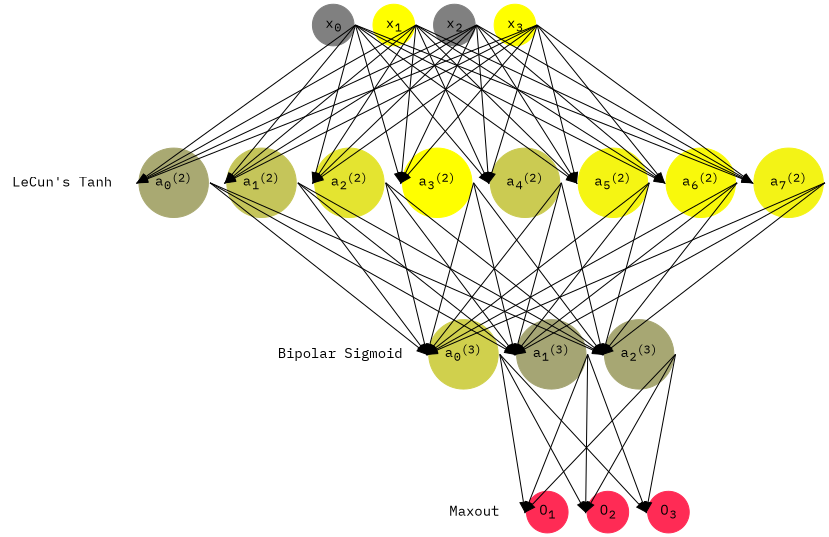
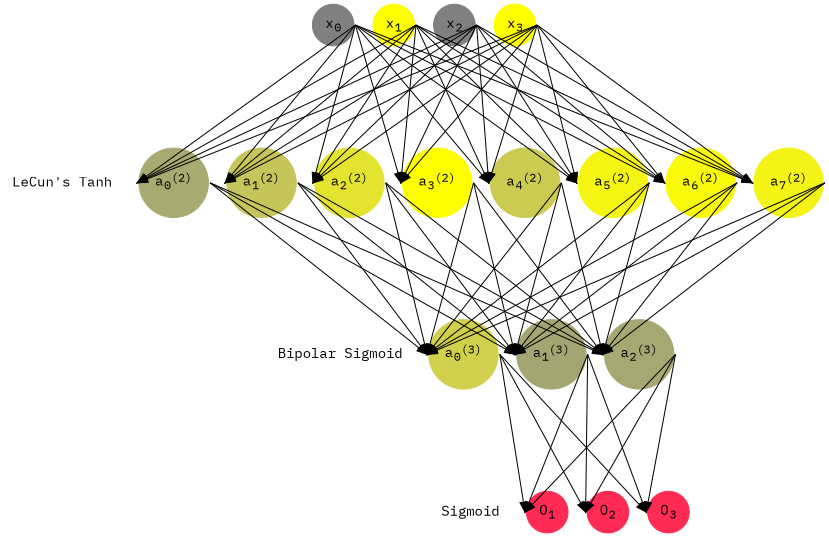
node "Maxout": label "Maxout" -> "Sigmoid"
